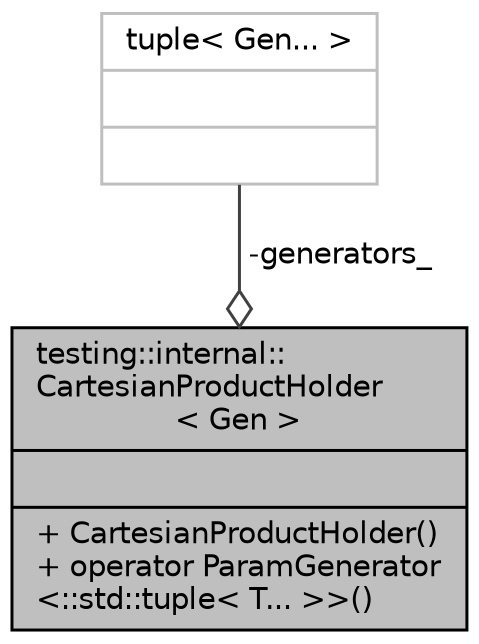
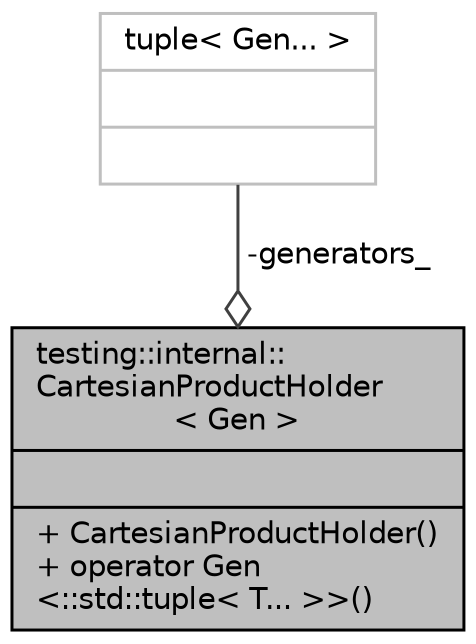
node "testing::internal::": text "+ operator ParamGenerator" -> "+ operator Gen"
